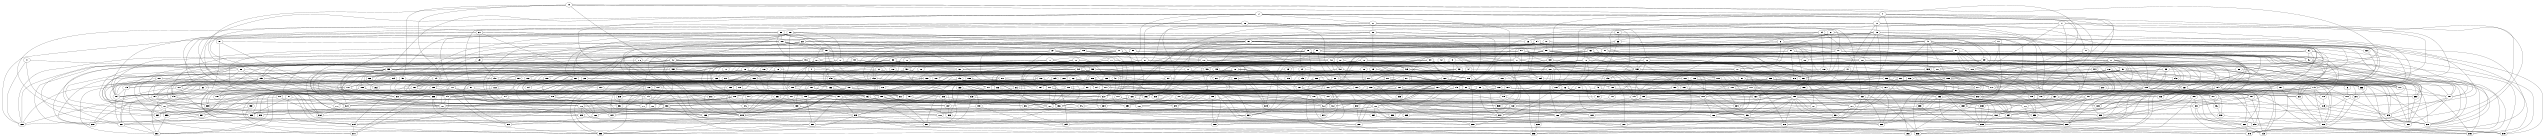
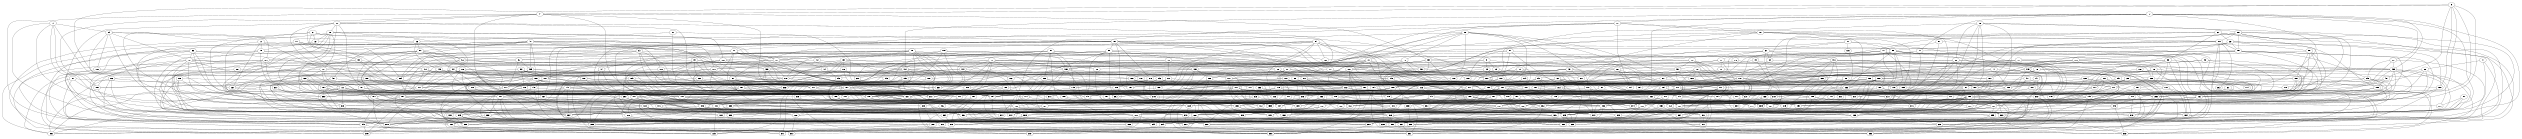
node "5": removed
